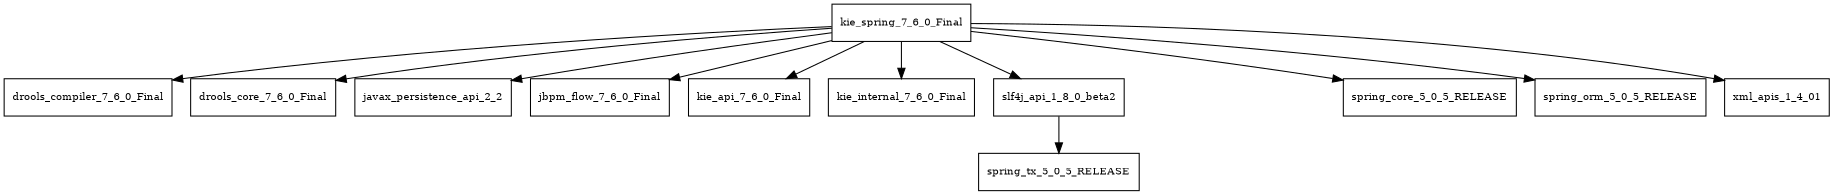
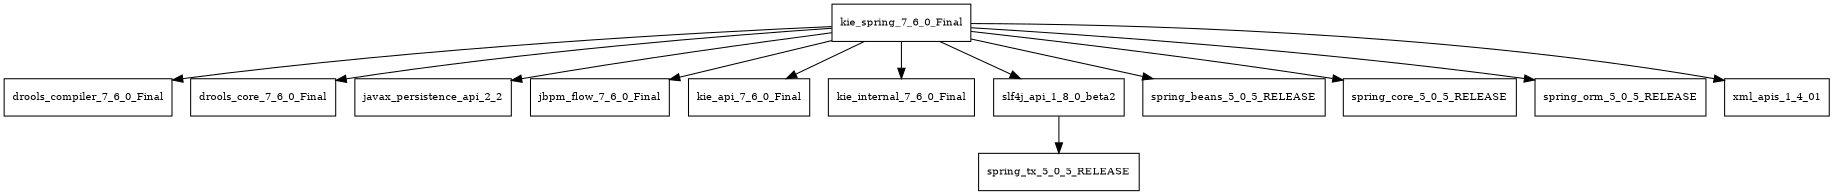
node "spring_beans_5_0_5_RELEASE": added
